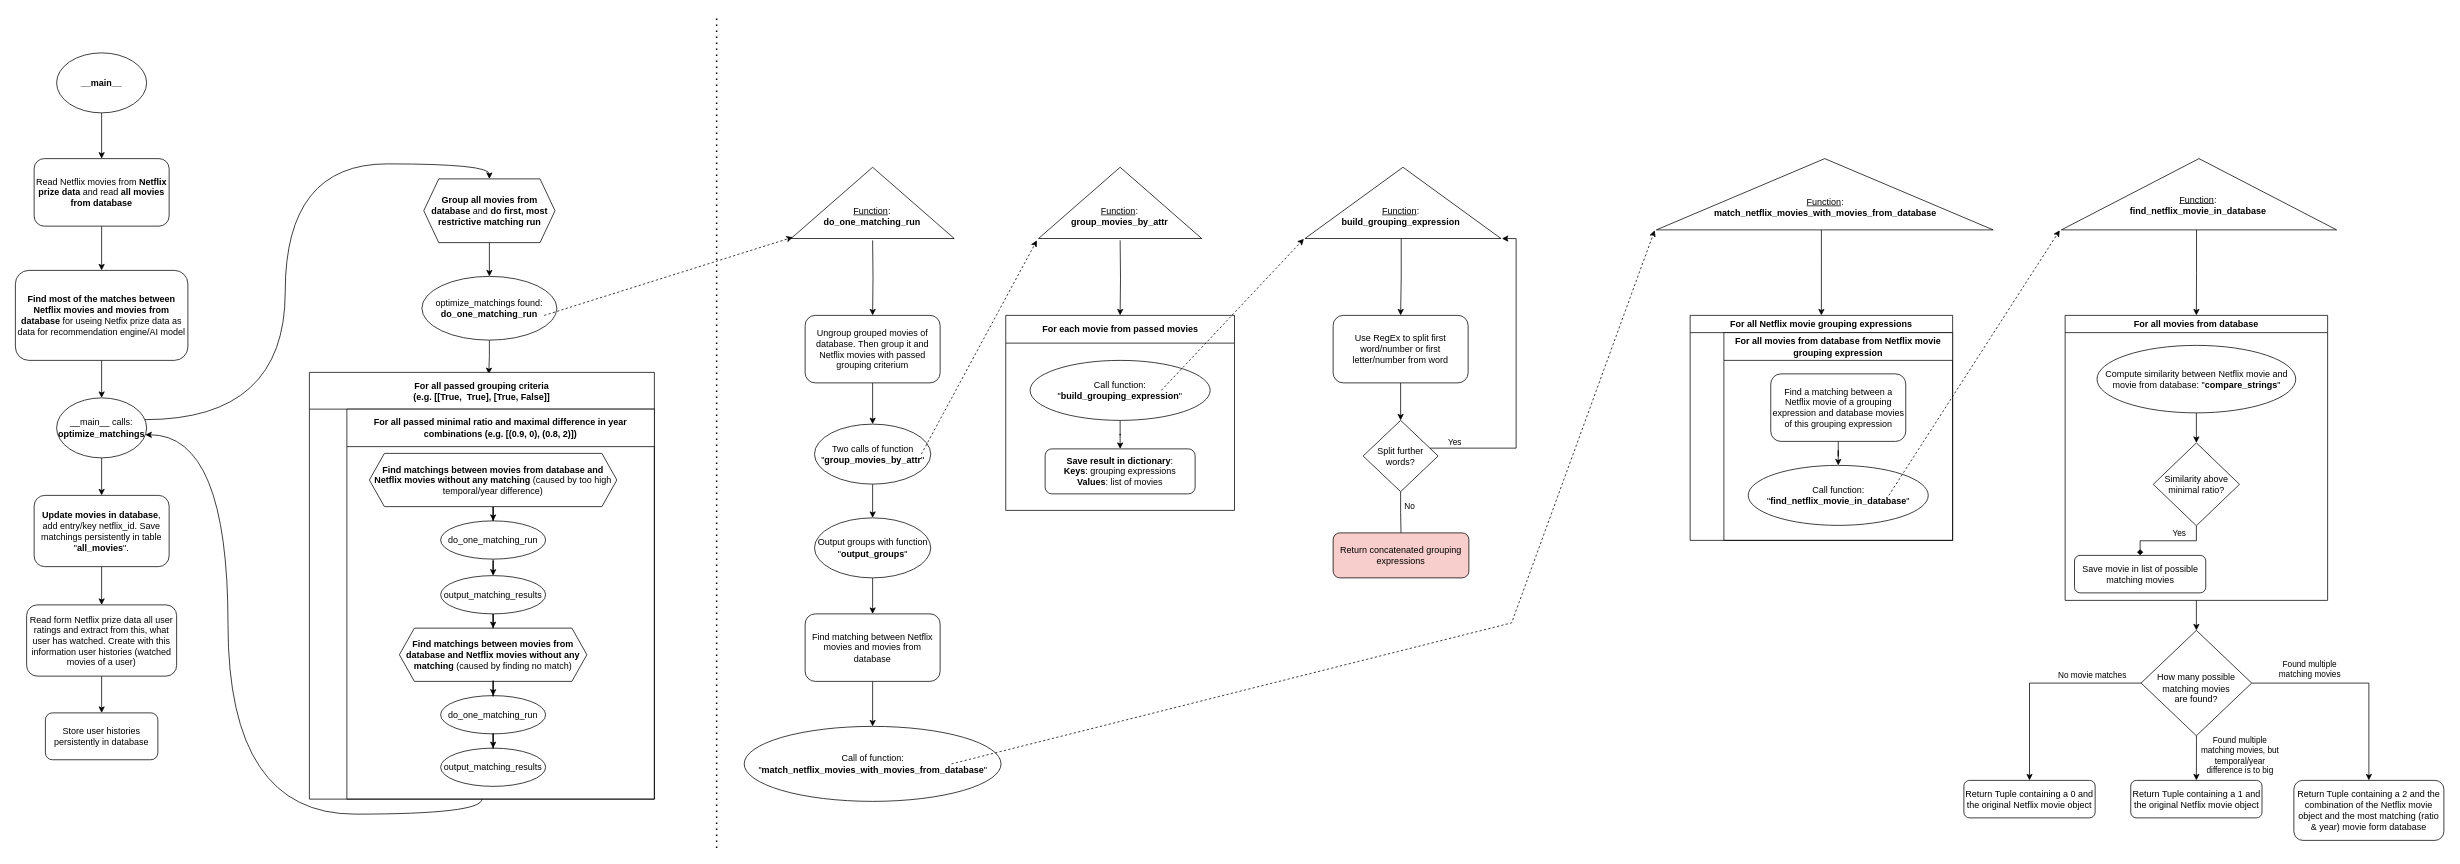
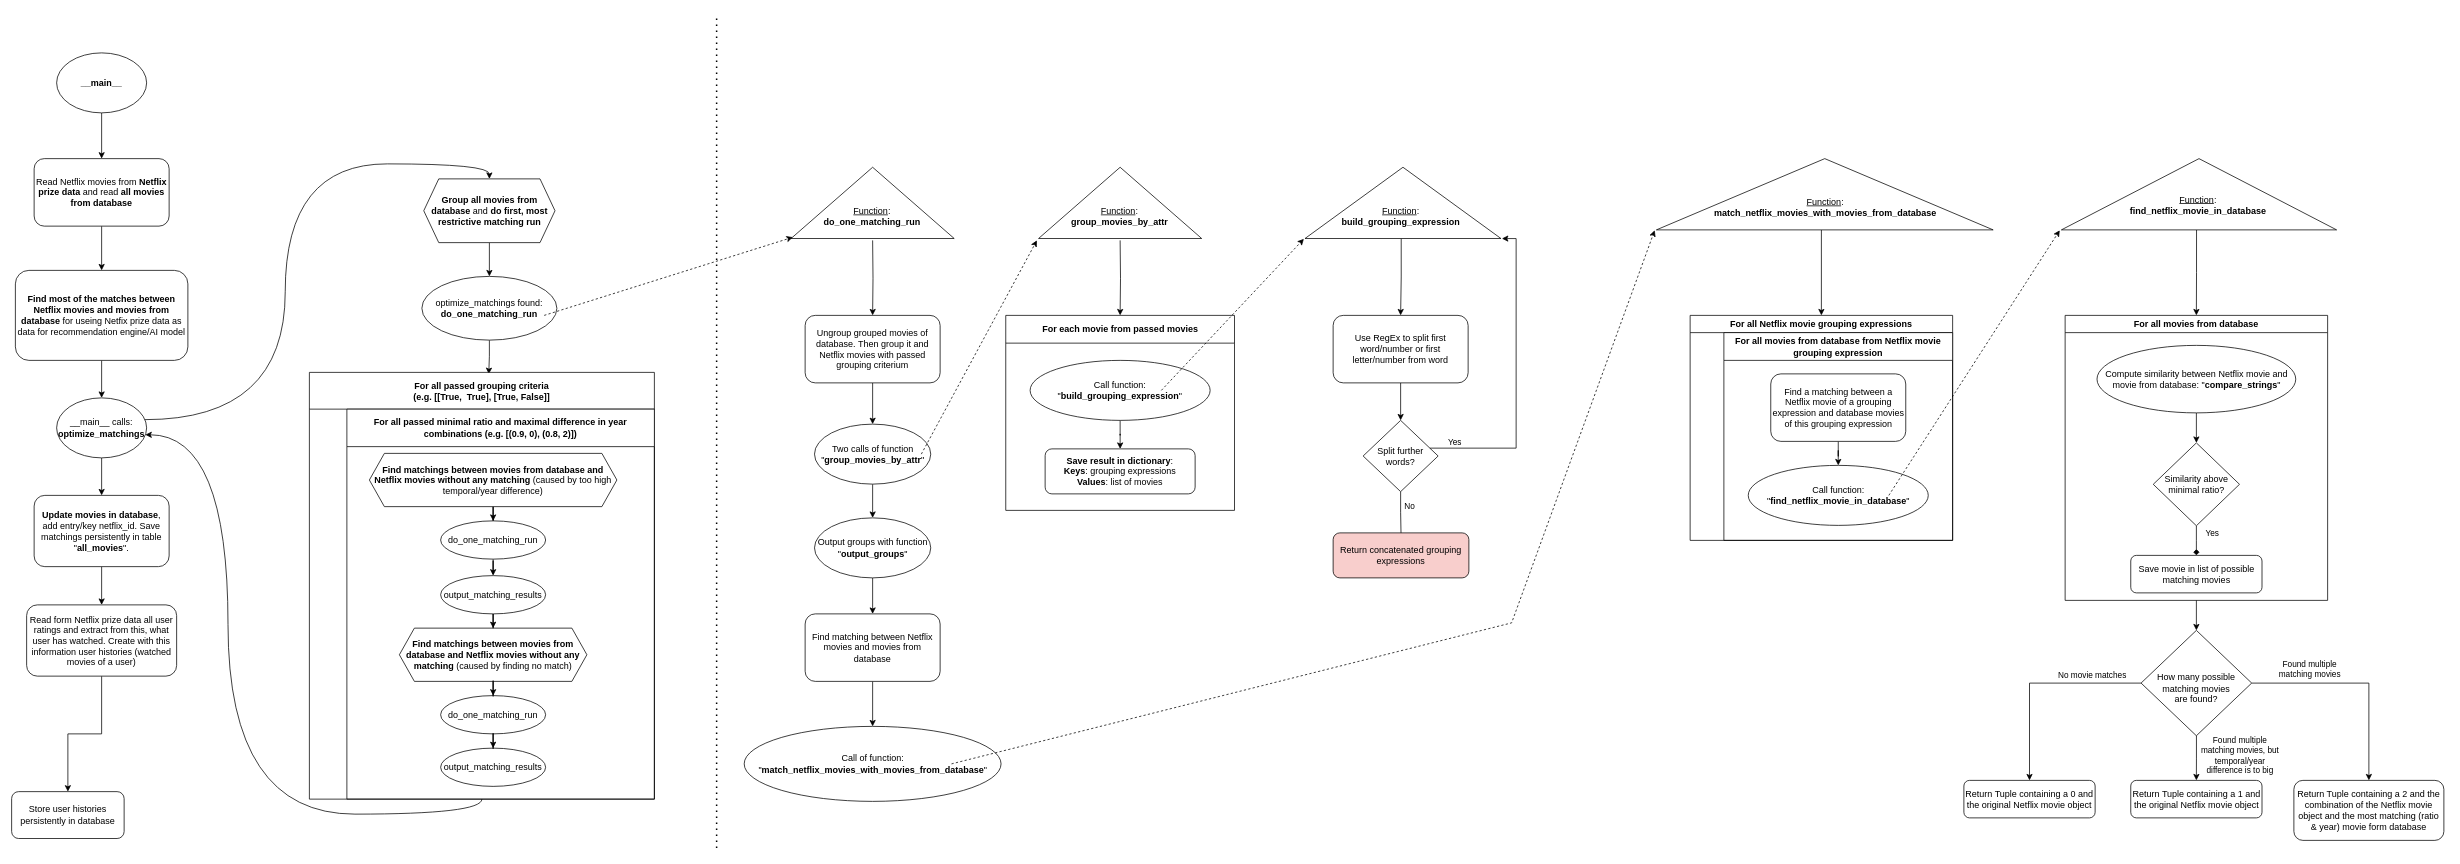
node "Save movie in list of possible matching movies": moved (2140, 574) -> (2196, 574)
node "Store user histories persistently in database": moved (102, 736) -> (68, 815)
